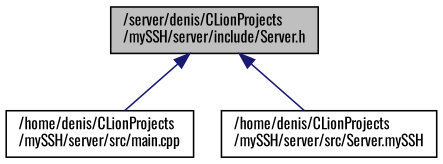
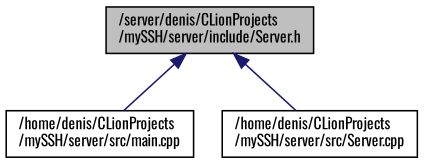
node "/home/denis/CLionProjects /mySSH/server/src/Server.mySSH": label "/home/denis/CLionProjects /mySSH/server/src/Server.mySSH" -> "/home/denis/CLionProjects /mySSH/server/src/Server.cpp"
